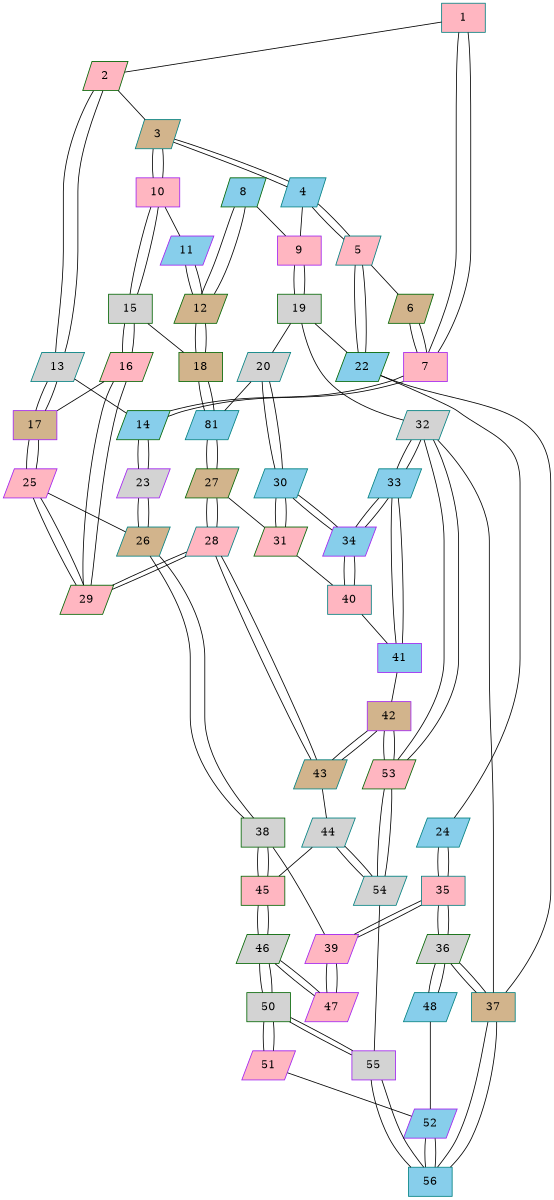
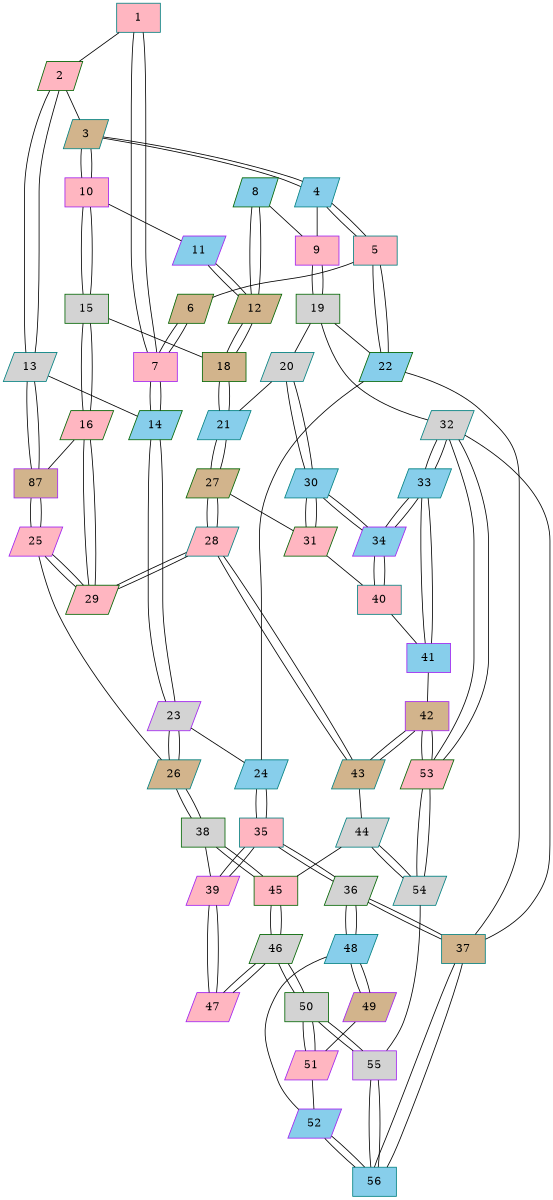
node "5": shape parallelogram -> box
node "17": label "17" -> "87"
node "81": label "81" -> "21"
edge "23" -- "24": added
node "49": added
